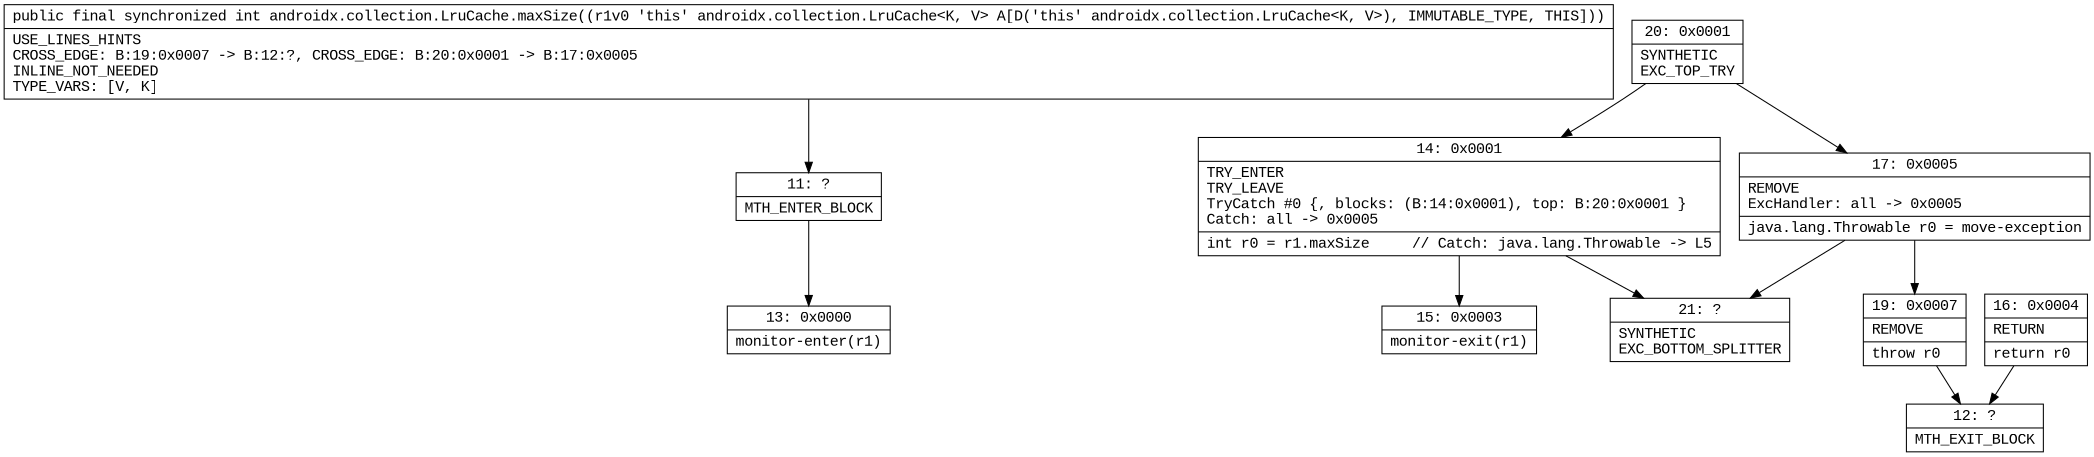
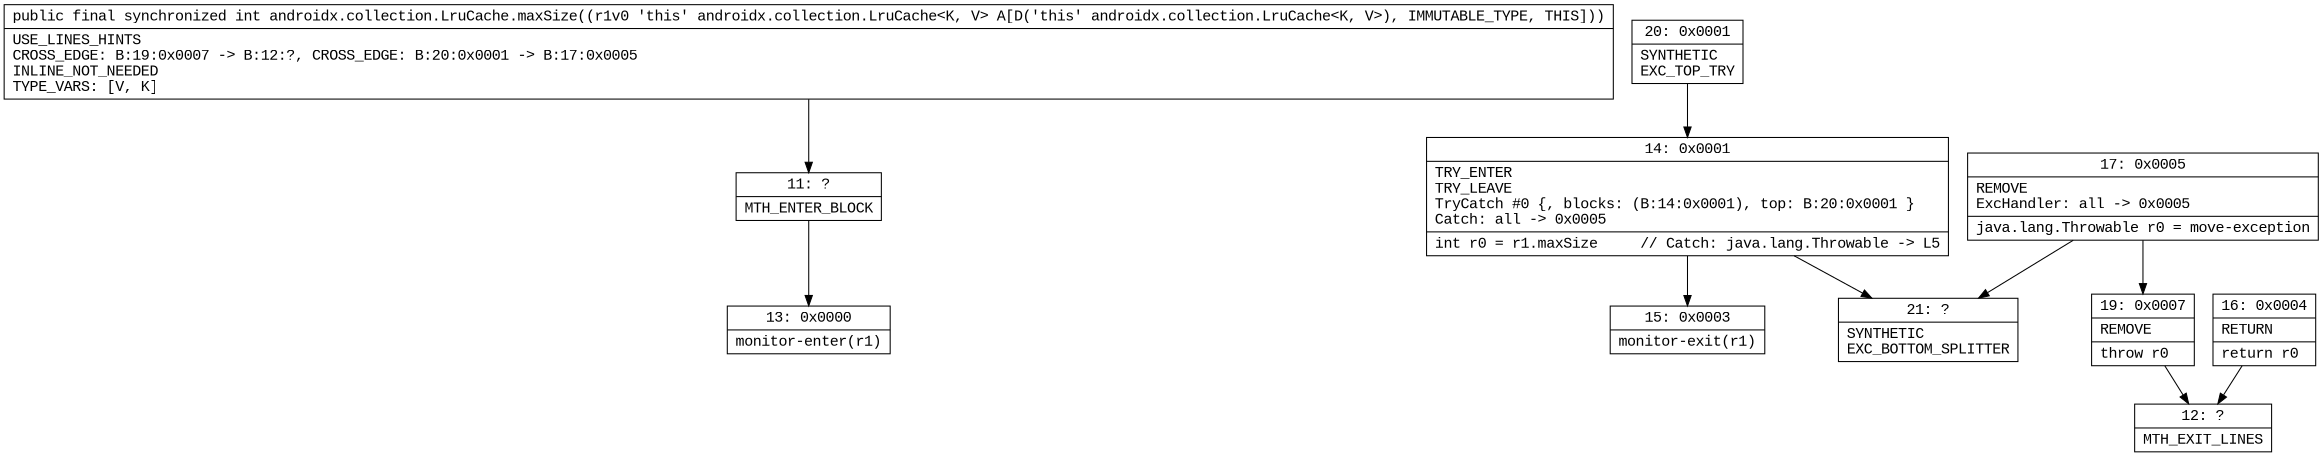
edge "20: 0x0001" -> "17: 0x0005": removed
node "12: ?": text "MTH_EXIT_BLOCK" -> "MTH_EXIT_LINES"
